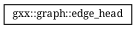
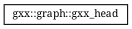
node "gxx::graph::edge_head": label "gxx::graph::edge_head" -> "gxx::graph::gxx_head"
